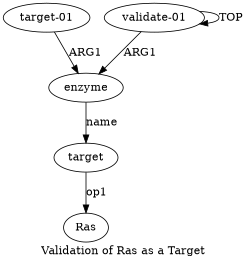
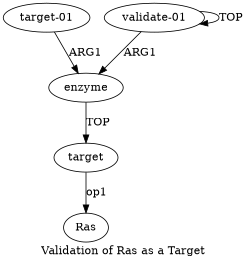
edge "enzyme" -> "target": label "name" -> "TOP"
